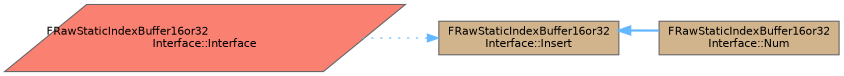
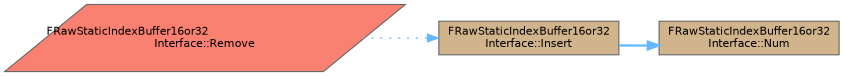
edge "FRawStaticIndexBuffer16or32 Interface::Num" -> "FRawStaticIndexBuffer16or32 Interface::Insert": reversed
node "FRawStaticIndexBuffer16or32 Interface::Interface": label "FRawStaticIndexBuffer16or32 Interface::Interface" -> "FRawStaticIndexBuffer16or32 Interface::Remove"
